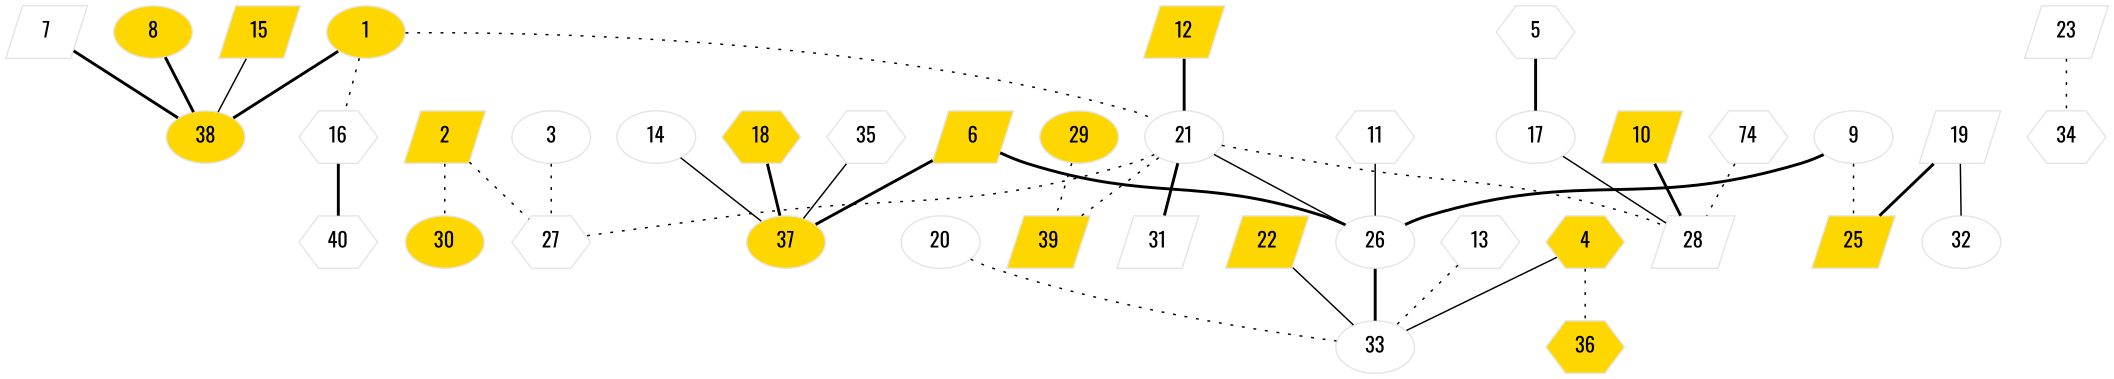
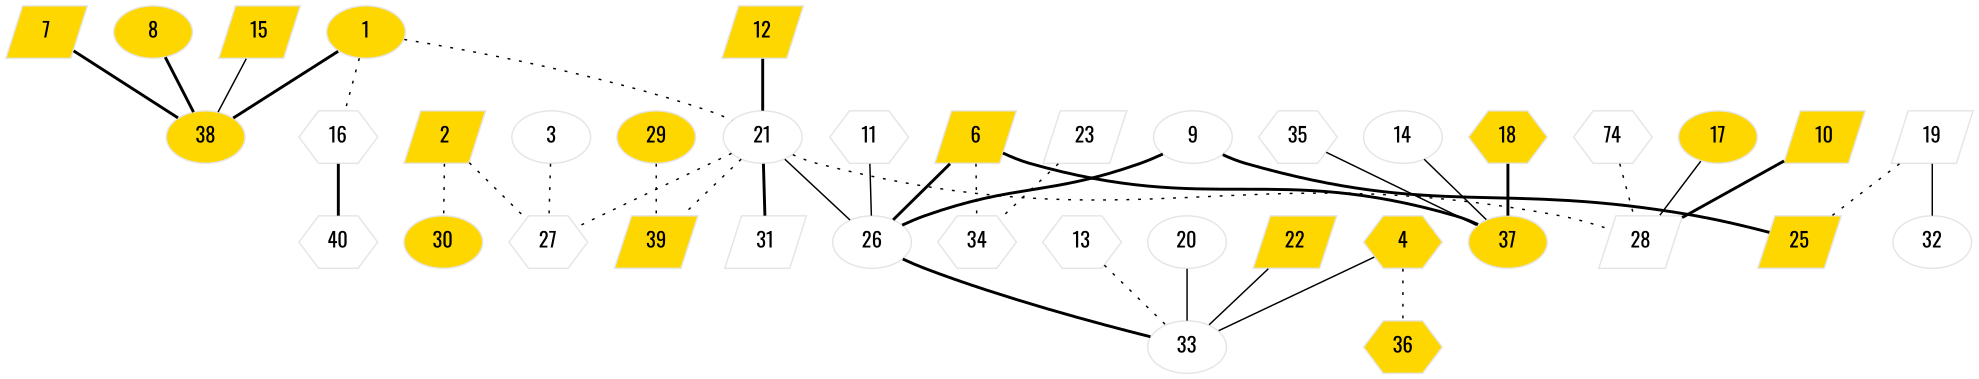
node "7": fillcolor white -> gold
node "5": removed
node "17": fillcolor white -> gold
edge "6" -- "34": added
edge "9" -- "25": style dotted -> bold
edge "19" -- "25": style bold -> dotted
edge "20" -- "33": style dotted -> solid
